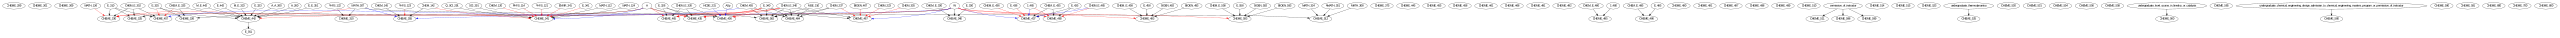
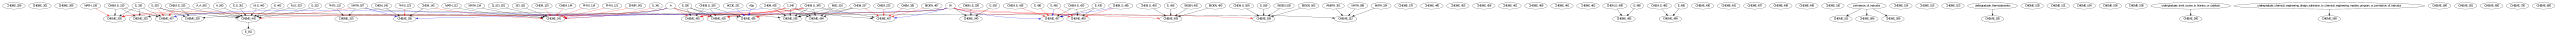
node "CHEM_144": added
node "CHEME_565": removed
